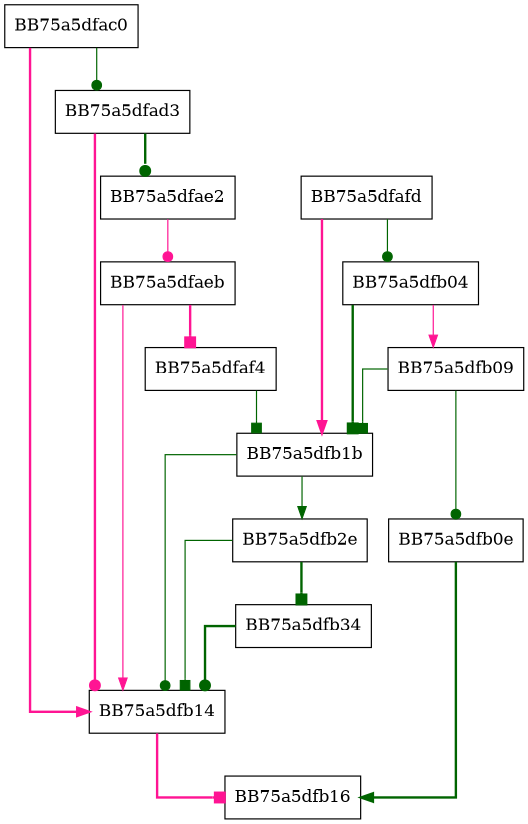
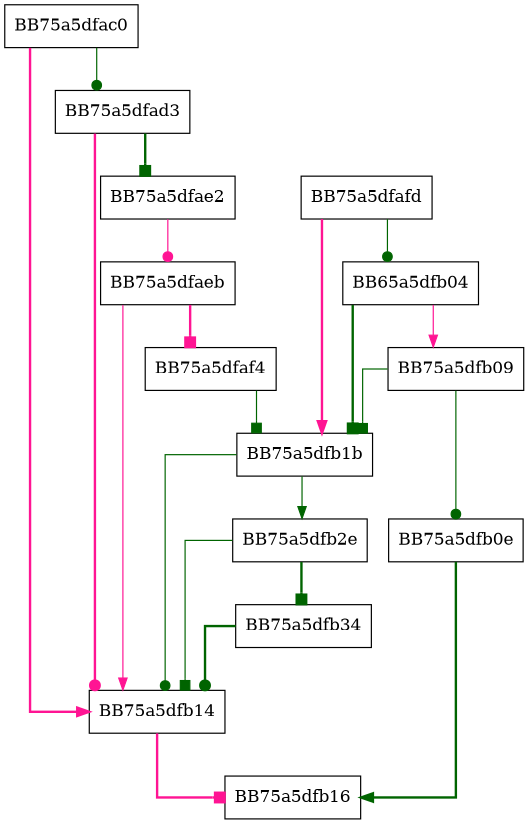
edge "BB75a5dfad3" -> "BB75a5dfae2": arrowhead dot -> box
node "BB75a5dfb04": label "BB75a5dfb04" -> "BB65a5dfb04"
